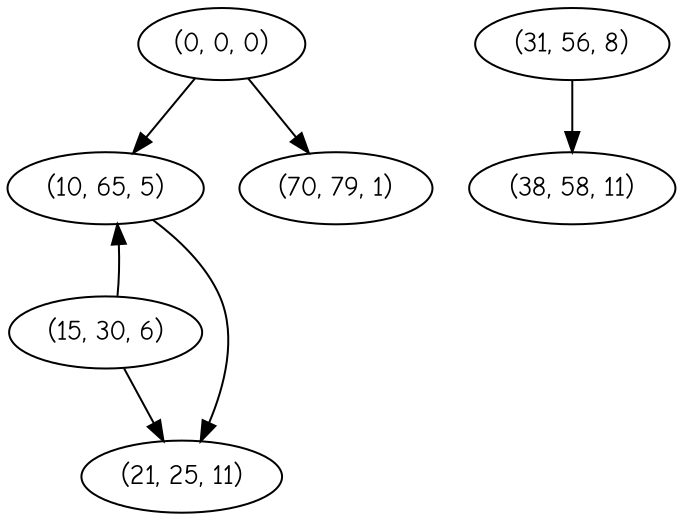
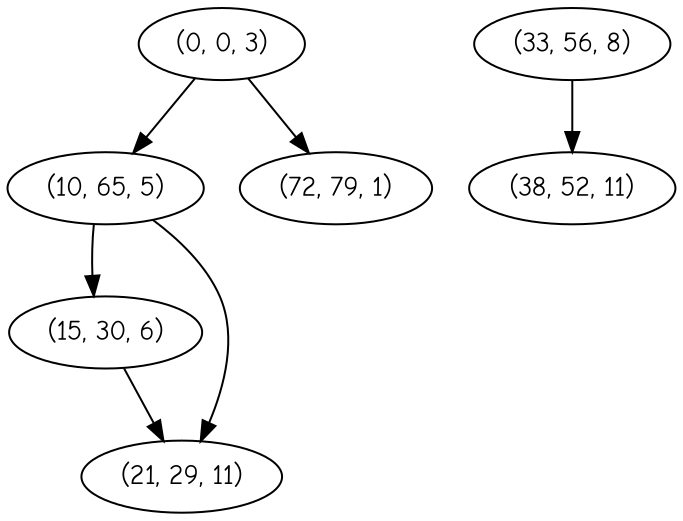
node "(0, 0, 0)": label "(0, 0, 0)" -> "(0, 0, 3)"
node "(31, 56, 8)": label "(31, 56, 8)" -> "(33, 56, 8)"
node "(70, 79, 1)": label "(70, 79, 1)" -> "(72, 79, 1)"
node "(38, 58, 11)": label "(38, 58, 11)" -> "(38, 52, 11)"
edge "(15, 30, 6)" -> "(10, 65, 5)": reversed
node "(21, 25, 11)": label "(21, 25, 11)" -> "(21, 29, 11)"
